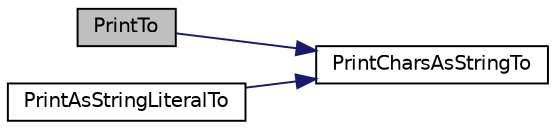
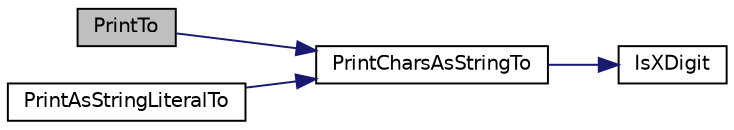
node "IsXDigit": added
